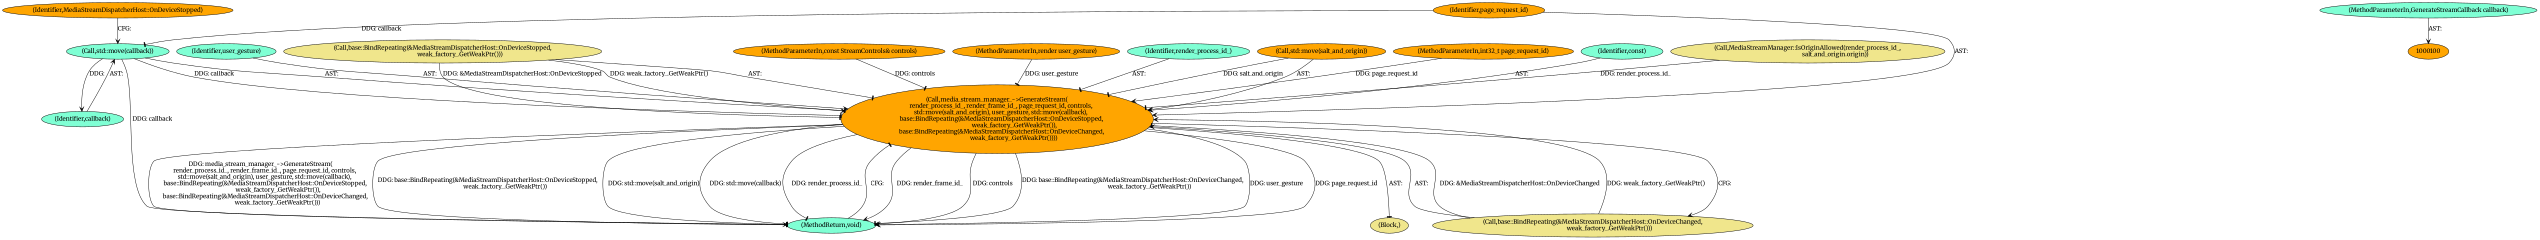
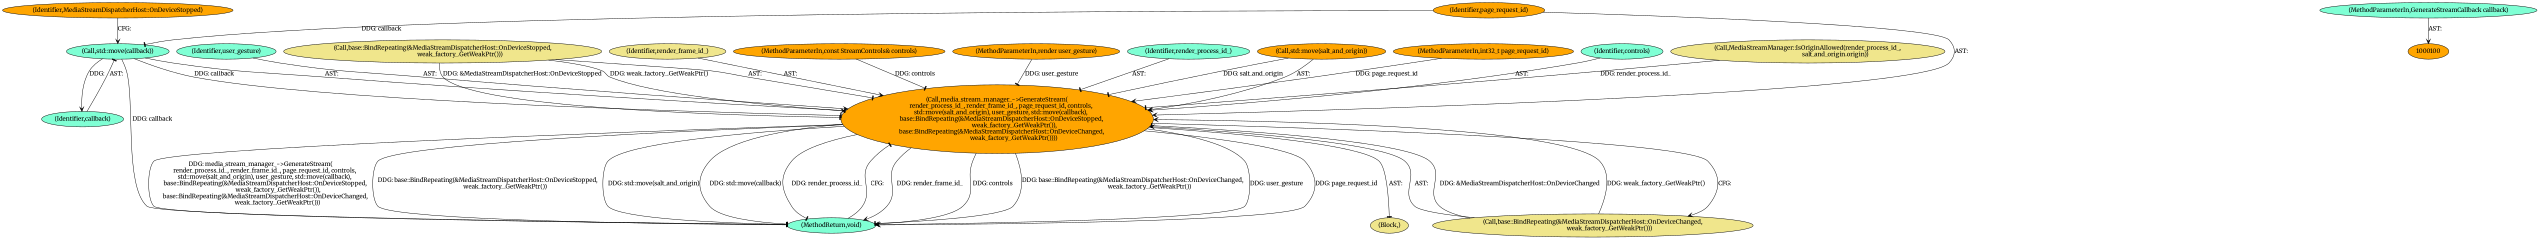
node "(Identifier,render_frame_id_)": added
node "(Identifier,const)": label "(Identifier,const)" -> "(Identifier,controls)"
edge "(Identifier,callback)" -> "(Call,std::move(callback))": arrowhead vee -> tee
edge "(Call,std::move(callback))" -> "(MethodReturn,void)": arrowhead vee -> tee
